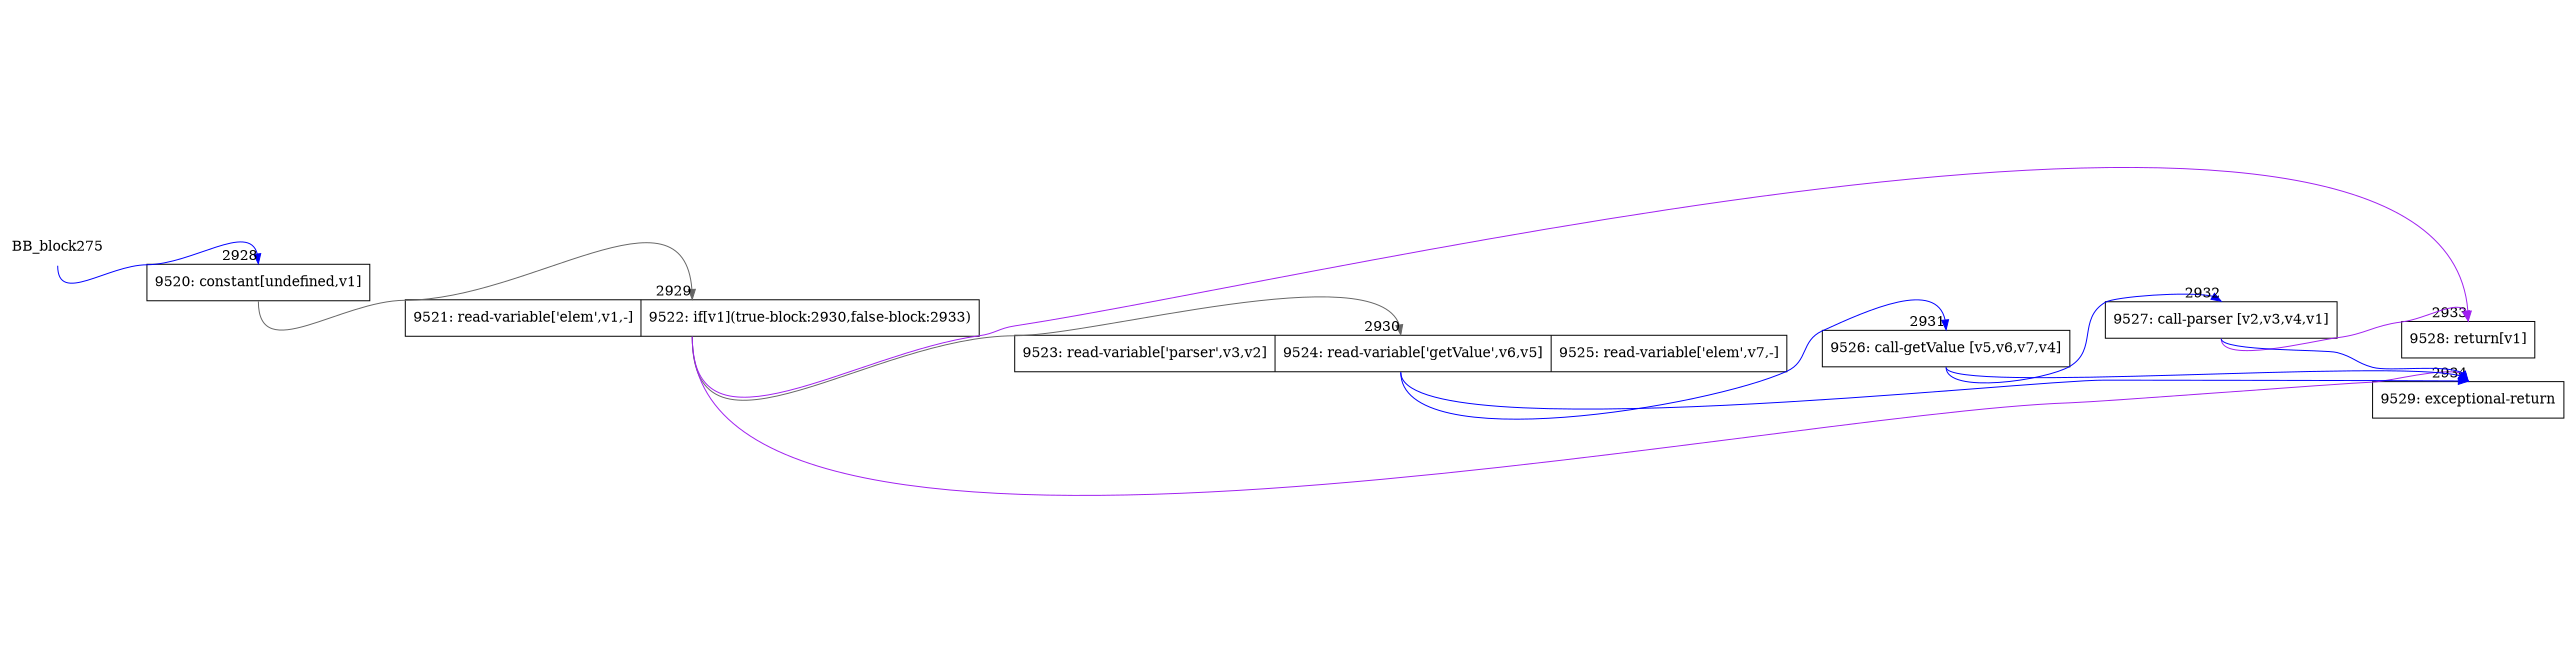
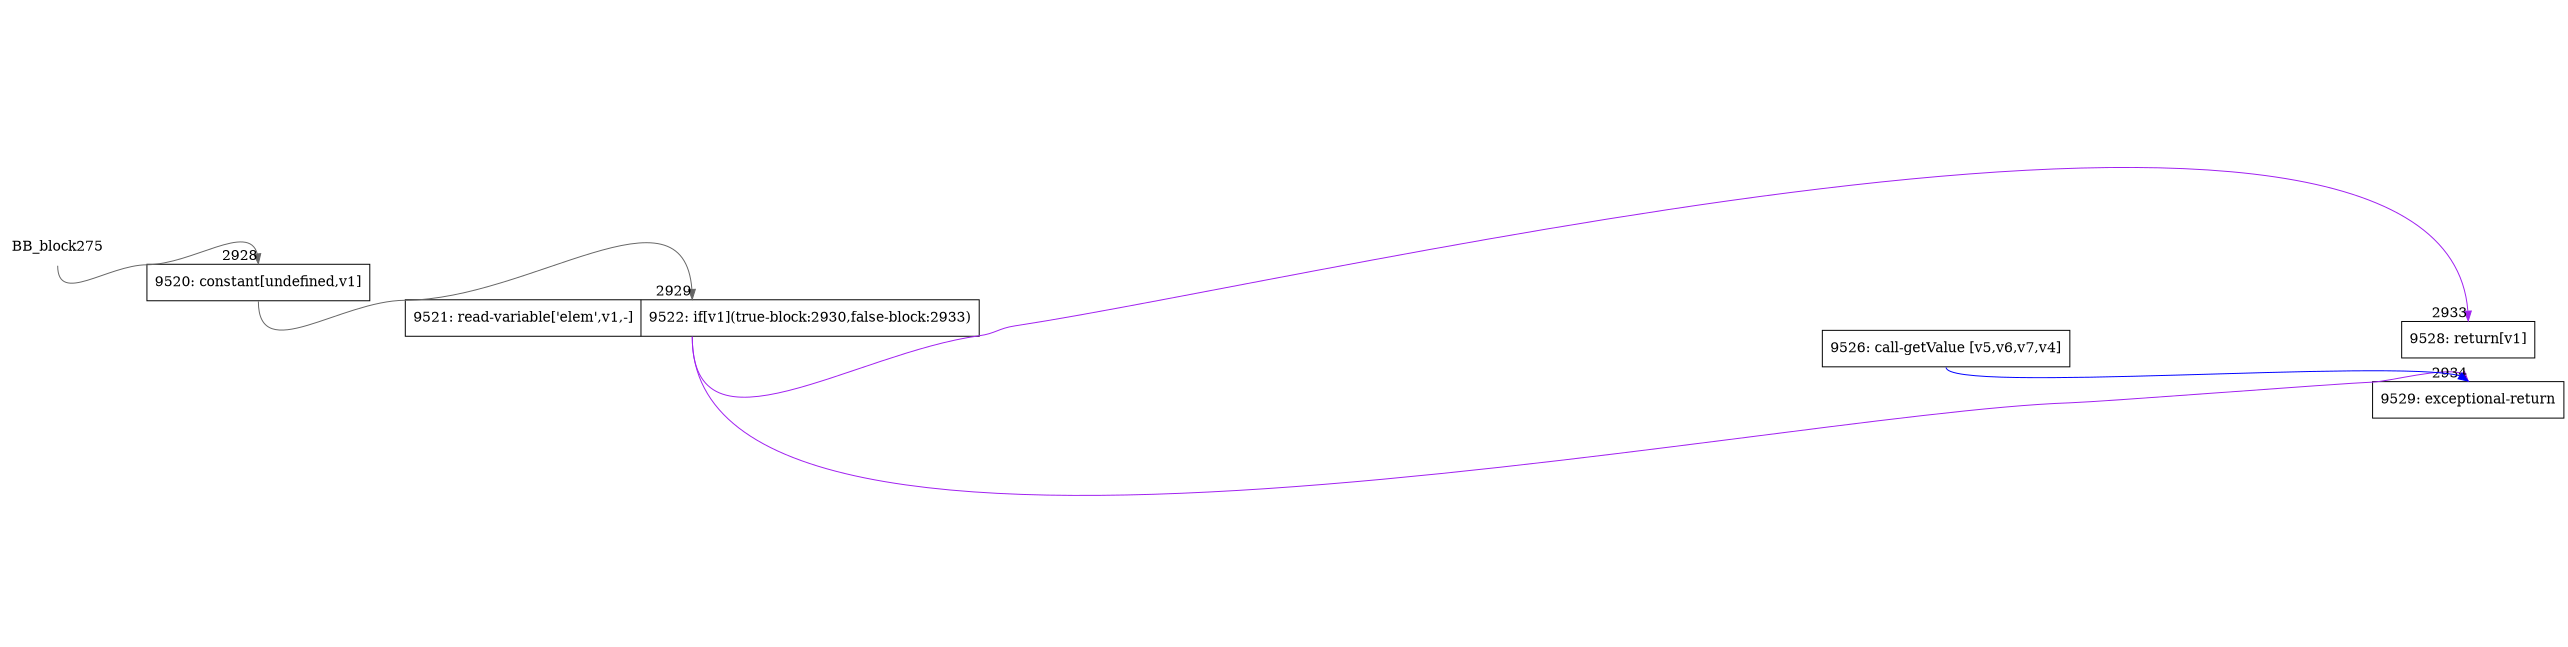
edge "BB_block275" -> "9520: constant[undefined,v1]": color blue -> gray40
node "9527: call-parser [v2,v3,v4,v1]": removed
node "9523: read-variable['parser',v3,v2]": removed
